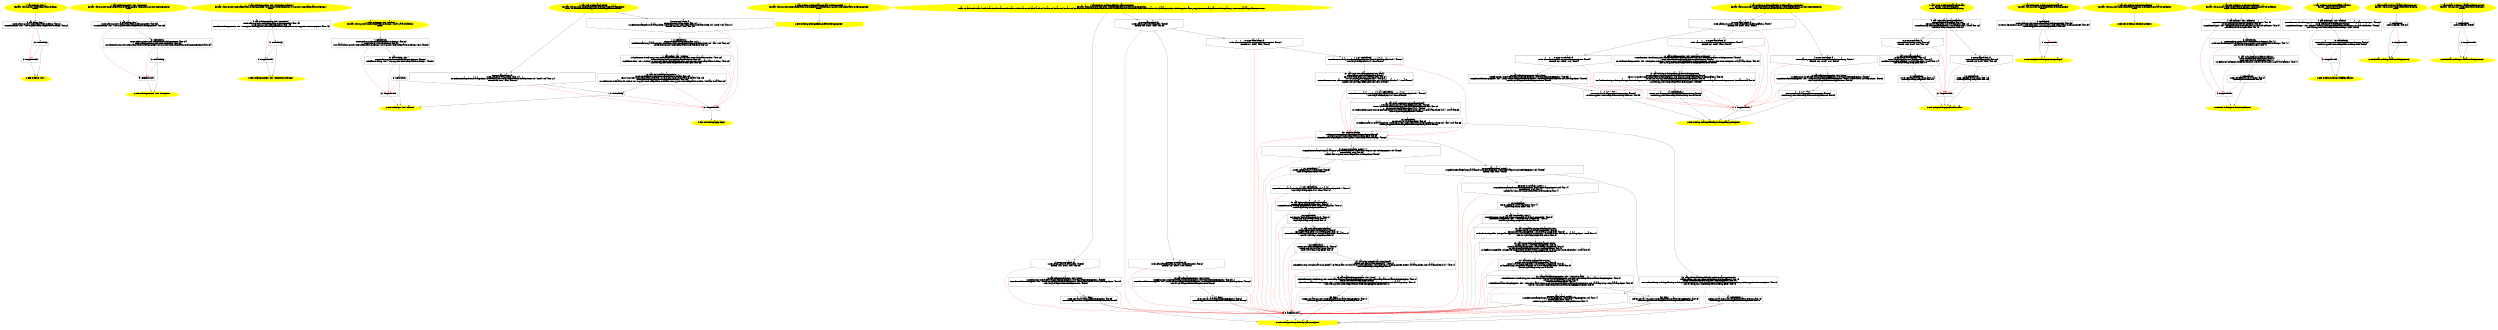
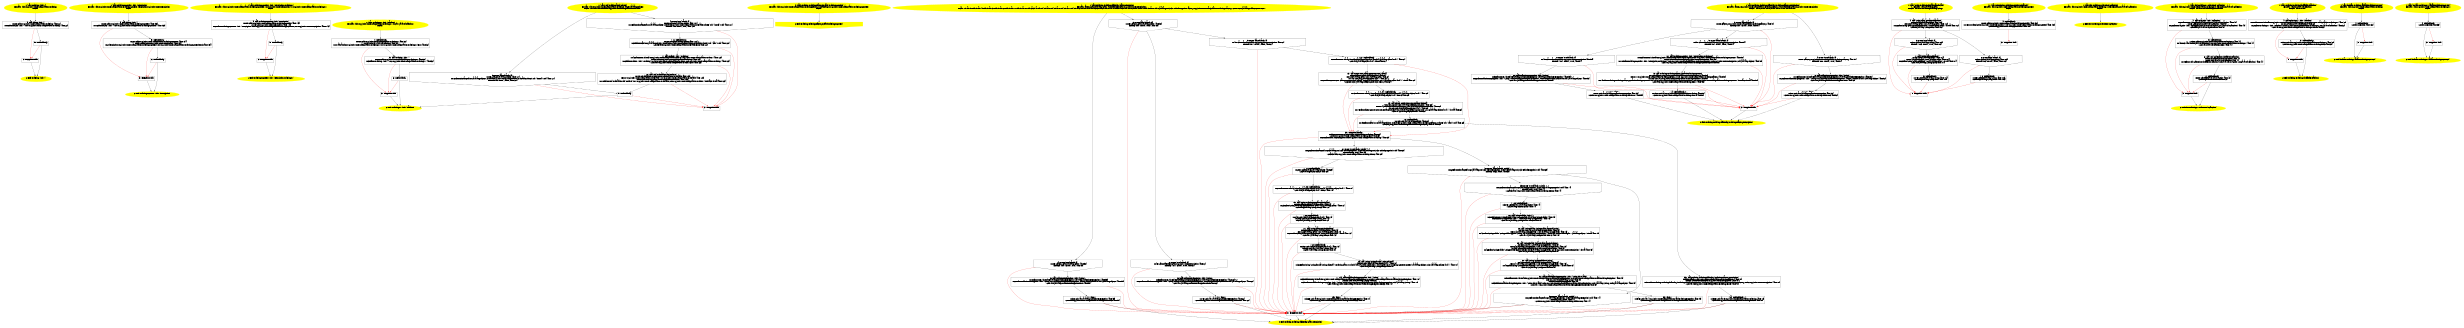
node "2: Exit Description Ordering$Context.getTarget()": removed
node "2: Exit String Ordering.getClassName(Class)": removed
node "2: Exit void Ordering.apply(Object)": removed
node "2: Exit Ordering Ordering.definedBy(Class,Description)": shape invhouse -> ellipse
